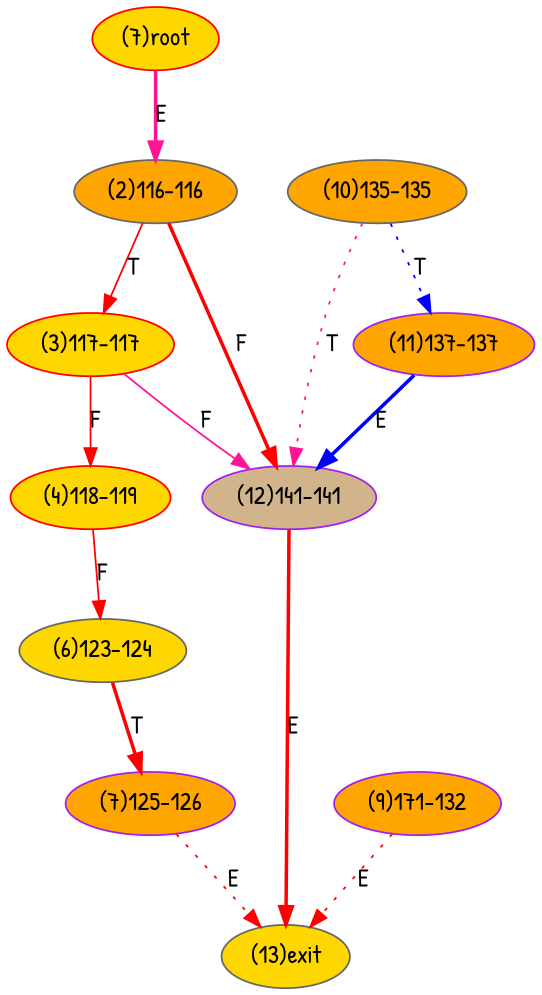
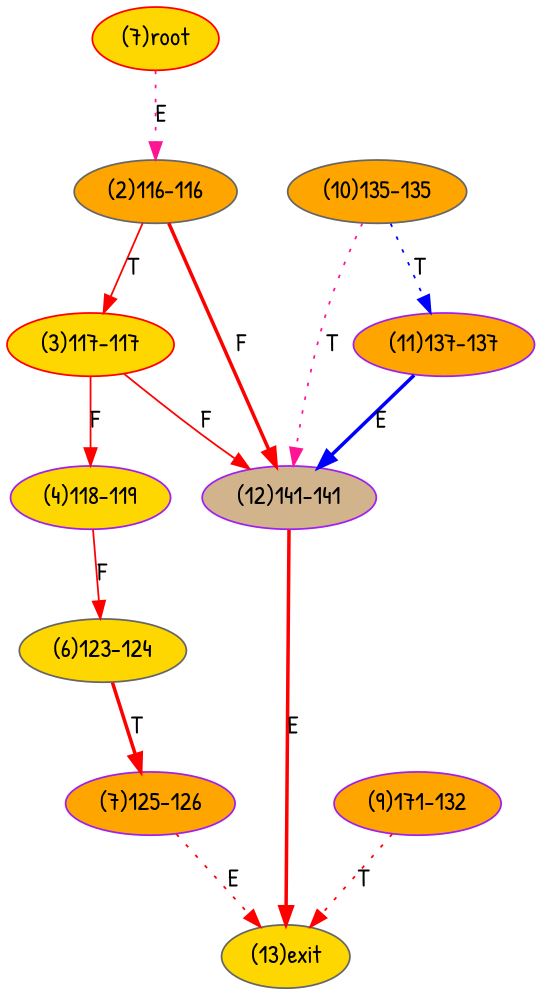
edge "(7)root" -> "(2)116-116": style bold -> dotted
edge "(3)117-117" -> "(12)141-141": color deeppink -> red
node "(4)118-119": color red -> purple
edge "(9)171-132" -> "(13)exit": label "E" -> "T"
